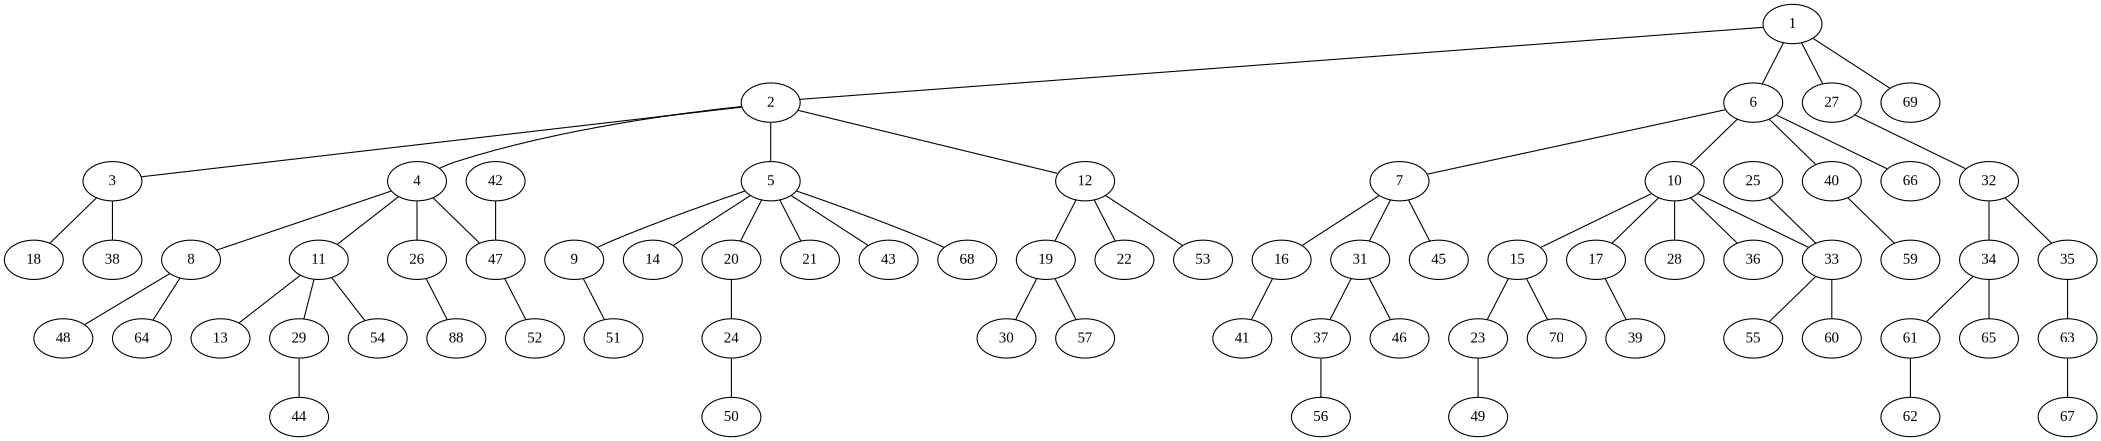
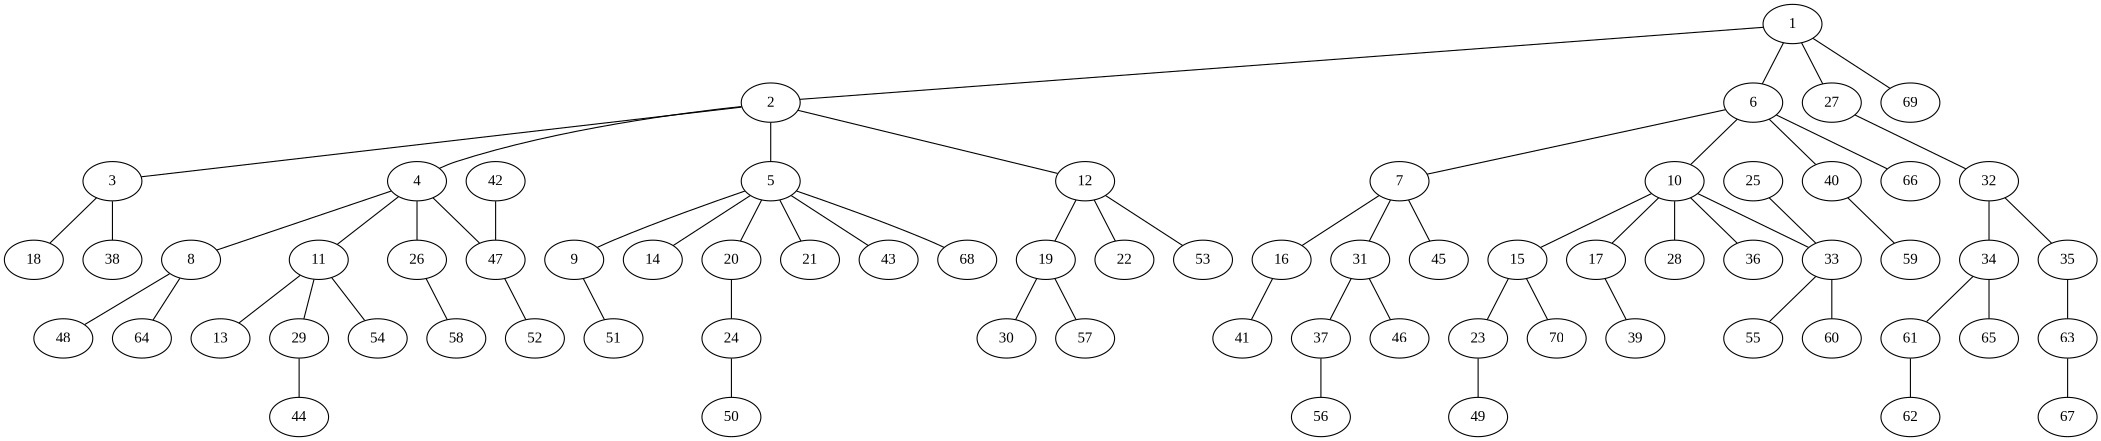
node "88": label "88" -> "58"
